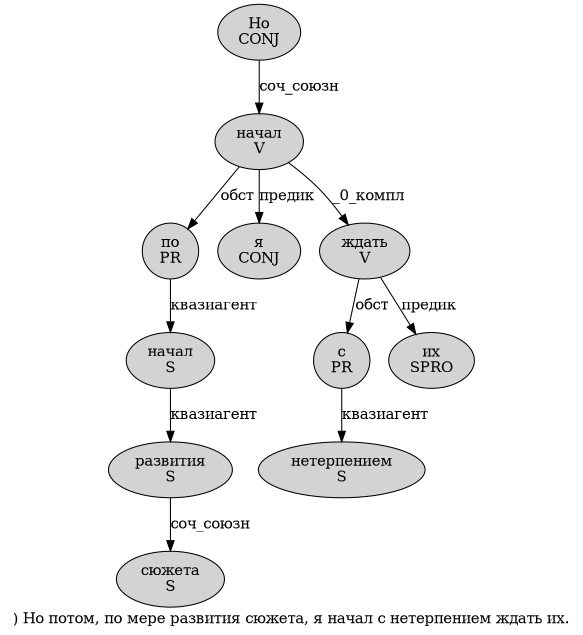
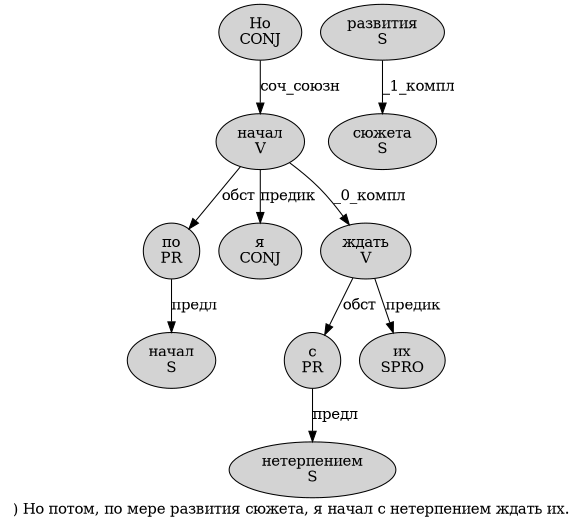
edge "по PR" -> "начал S": label "квазиагент" -> "предл"
edge "начал S" -> "развития S": removed, label "квазиагент"
edge "с PR" -> "нетерпением S": label "квазиагент" -> "предл"
edge "развития S" -> "сюжета S": label "соч_союзн" -> "_1_компл"
